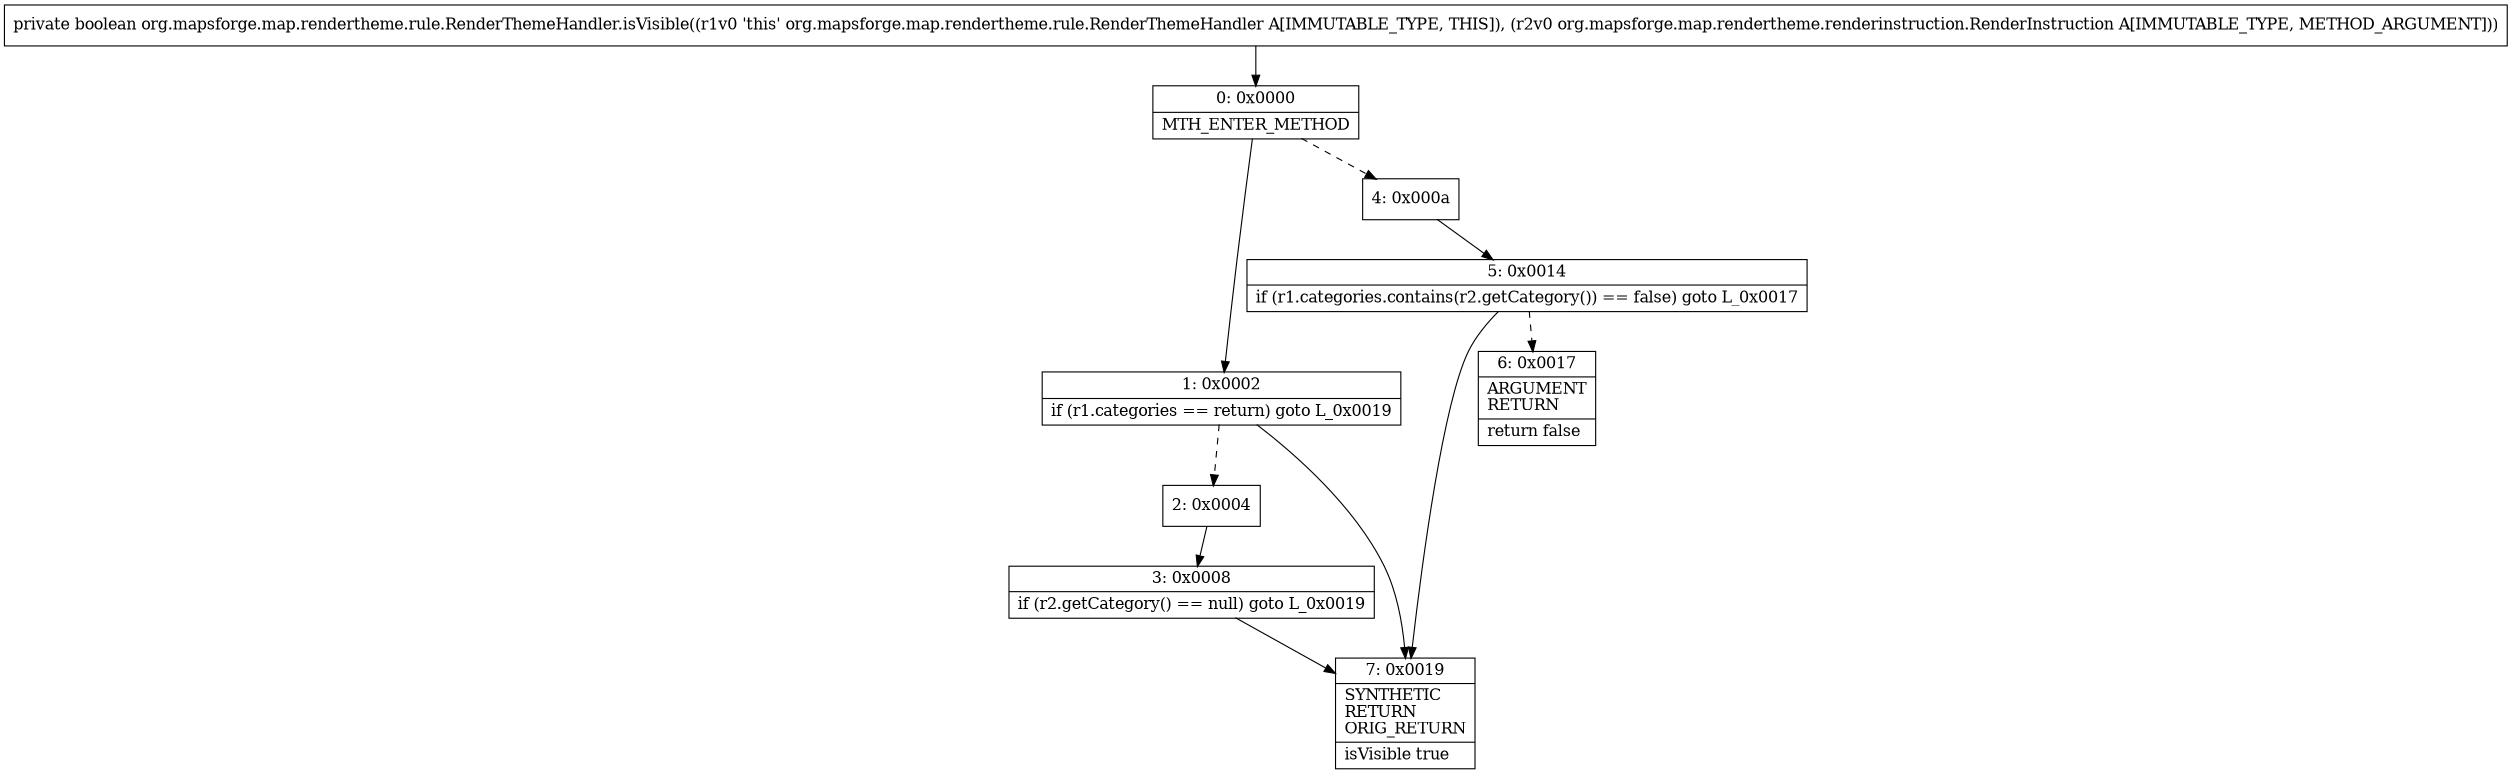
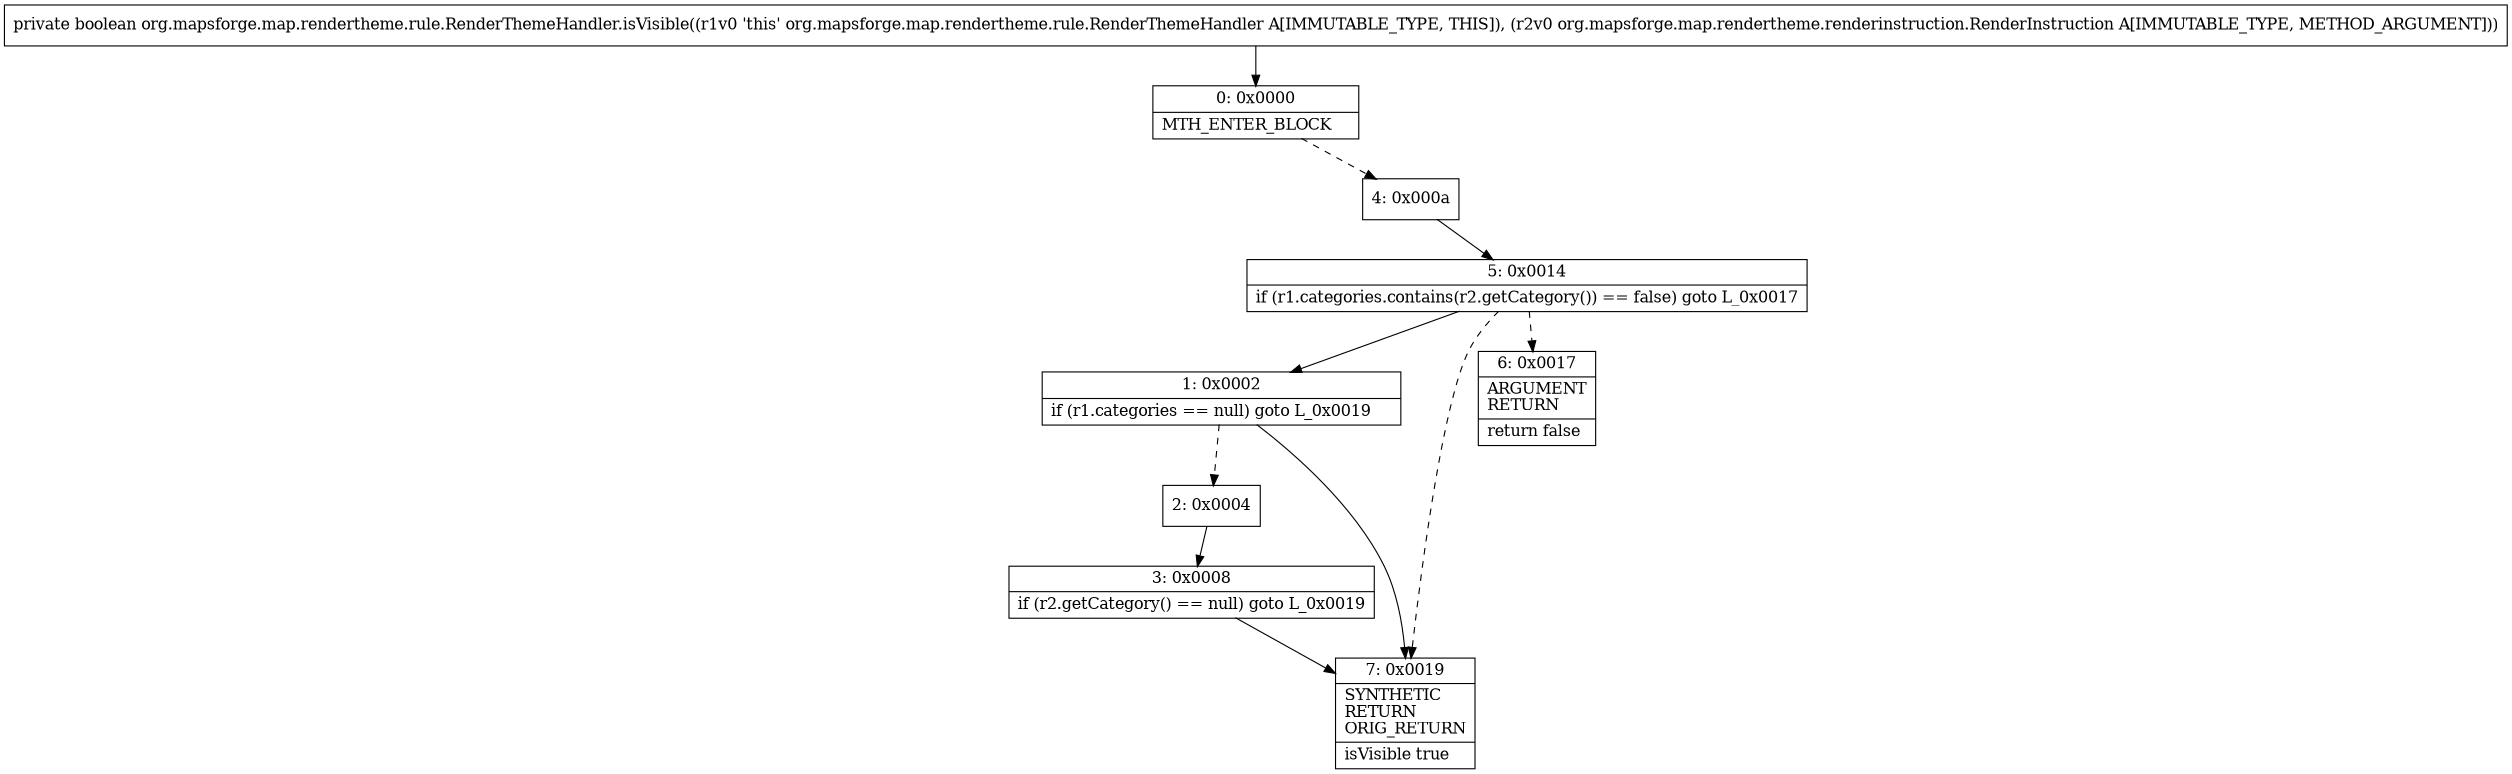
node "0: 0x0000": text "MTH_ENTER_METHOD" -> "MTH_ENTER_BLOCK"
edge "0: 0x0000" -> "1: 0x0002": now "5: 0x0014" -> "1: 0x0002"
node "1: 0x0002": text "if (r1.categories == return) goto L_0x0019" -> "if (r1.categories == null) goto L_0x0019"
edge "5: 0x0014" -> "7: 0x0019": style solid -> dashed
